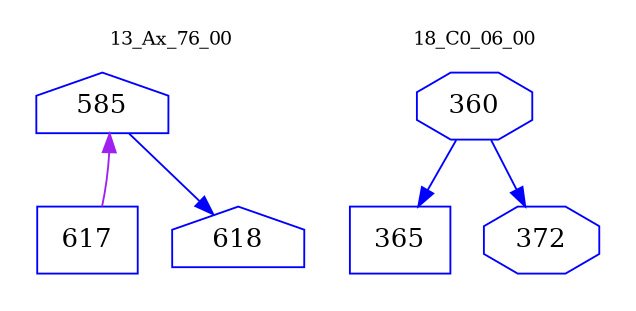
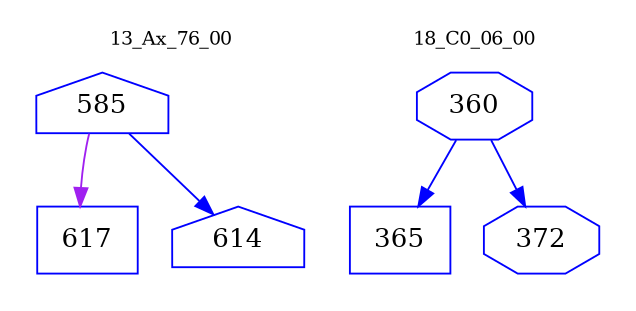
edge "617" -> "585": reversed
node "618": label "618" -> "614"
